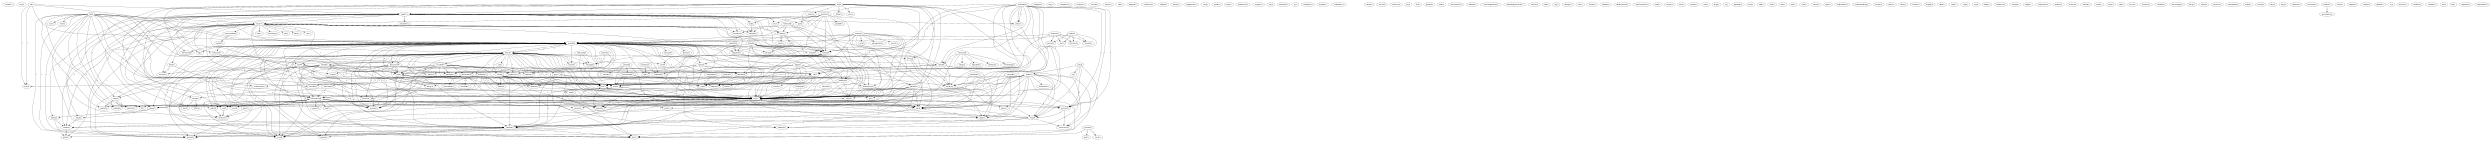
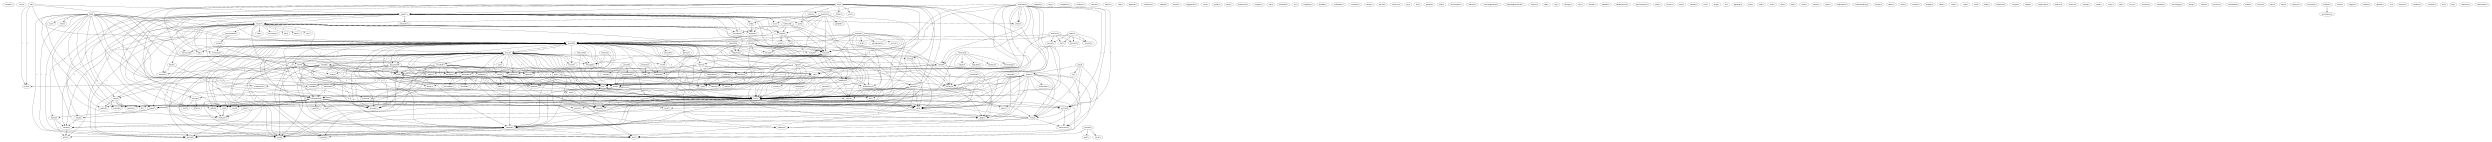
node "inception(1)": added
edge "discussion(4)" -> "launch(3)": now "discussion(4)" -> "capture(1)"
